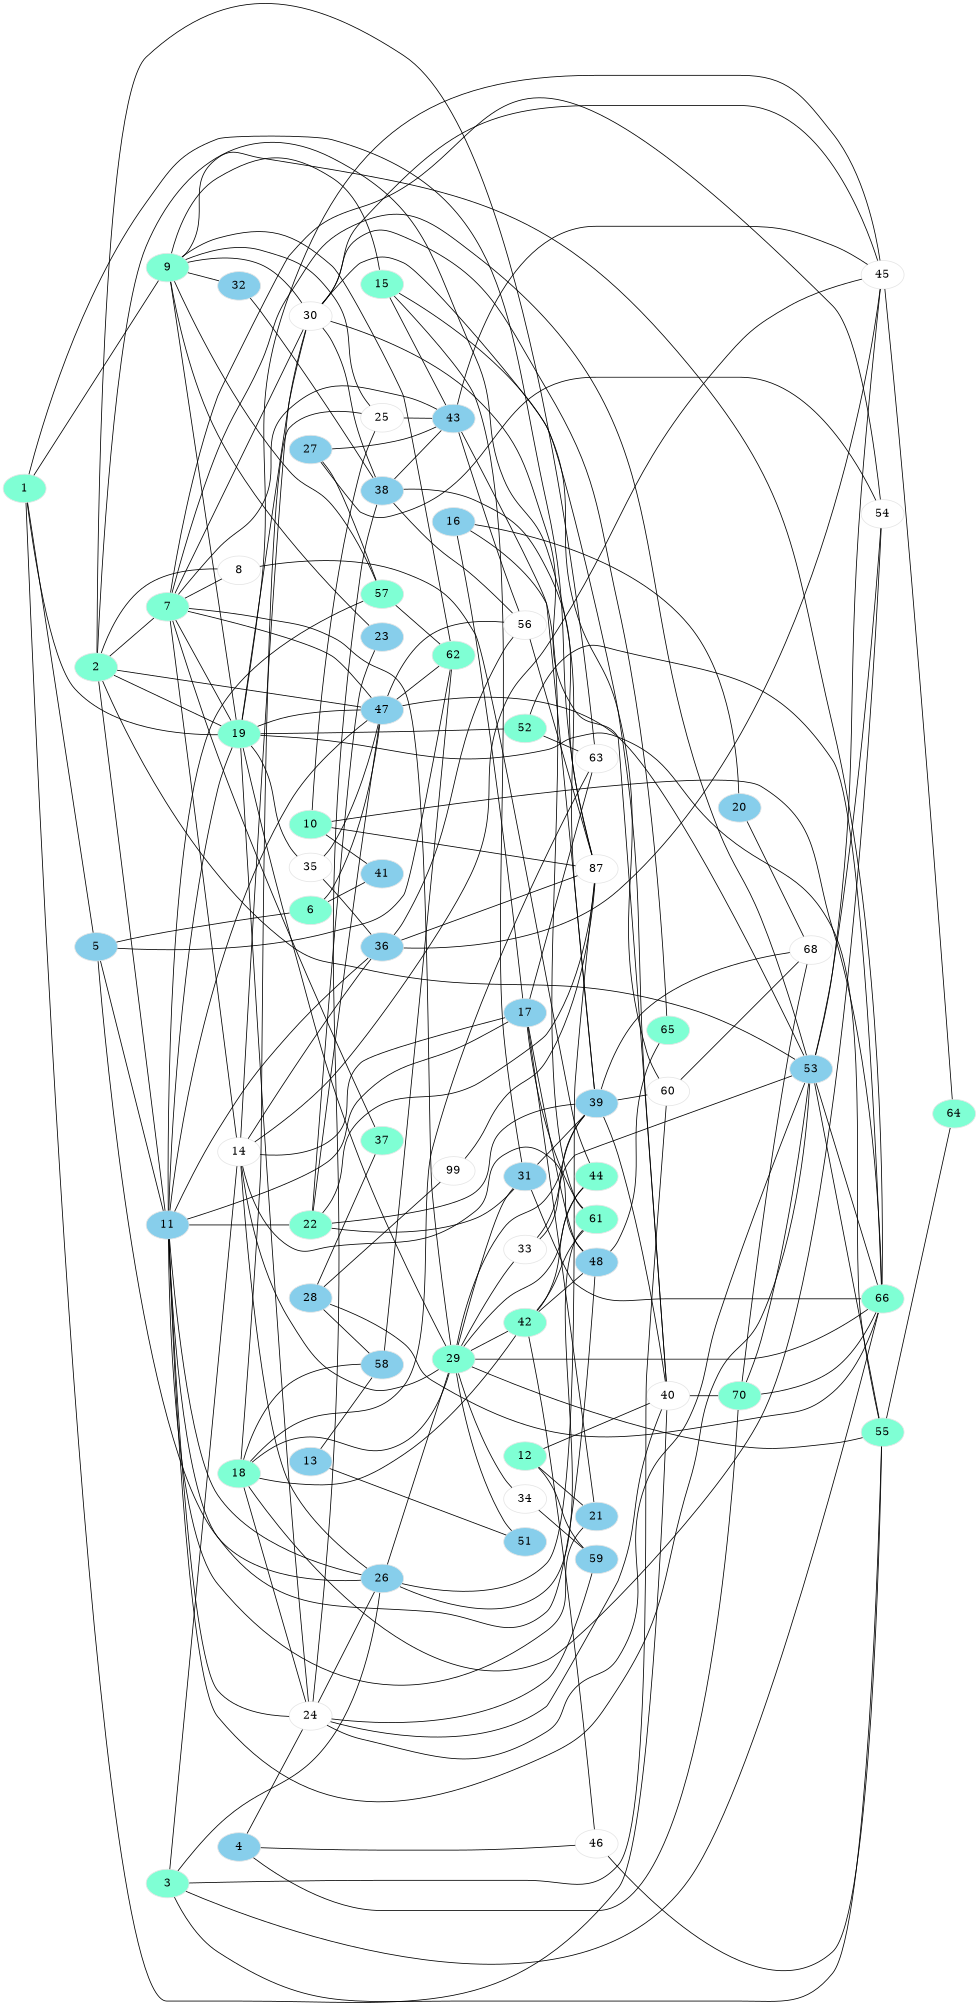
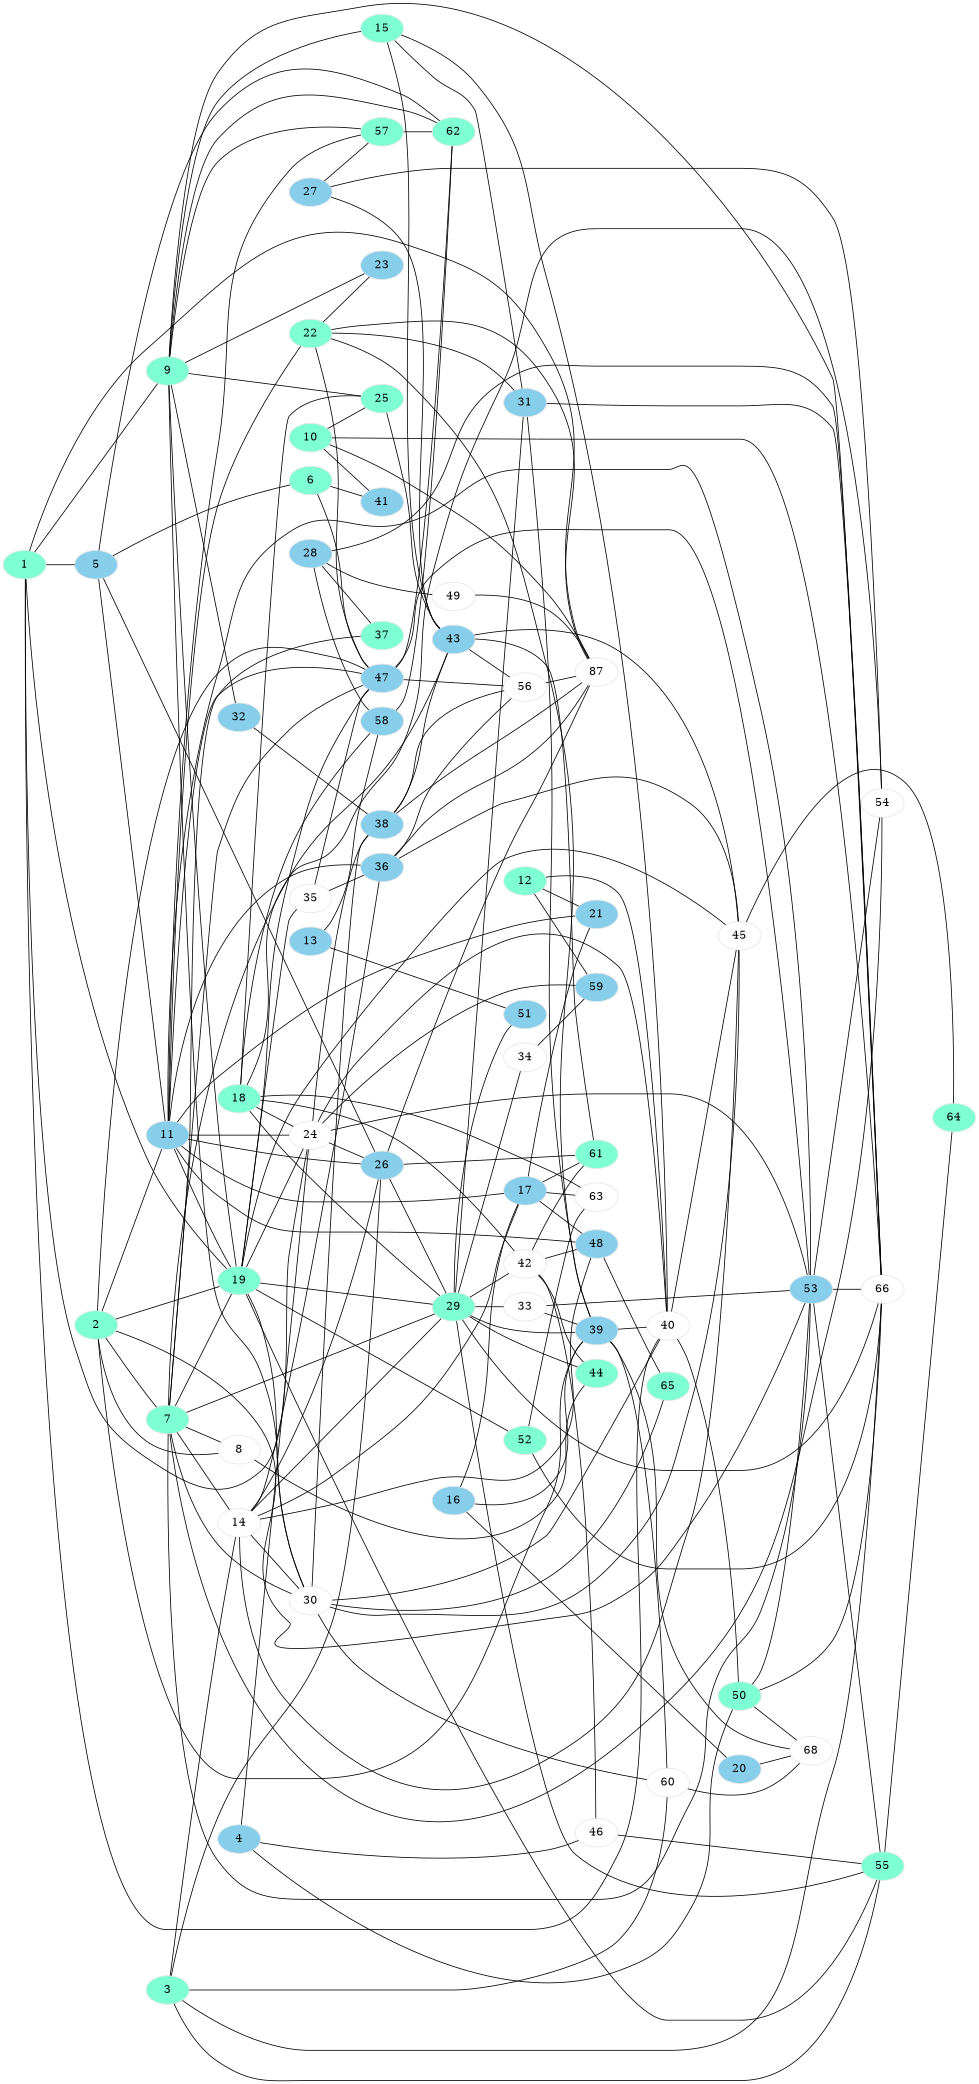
edge "2" -- "63": removed
node "25": fillcolor white -> aquamarine
edge "45" -- "53": now "45" -- "40"
node "99": label "99" -> "49"
edge "1" -- "24": added
node "66": fillcolor aquamarine -> white
node "42": fillcolor aquamarine -> white
node "70": label "70" -> "50"
